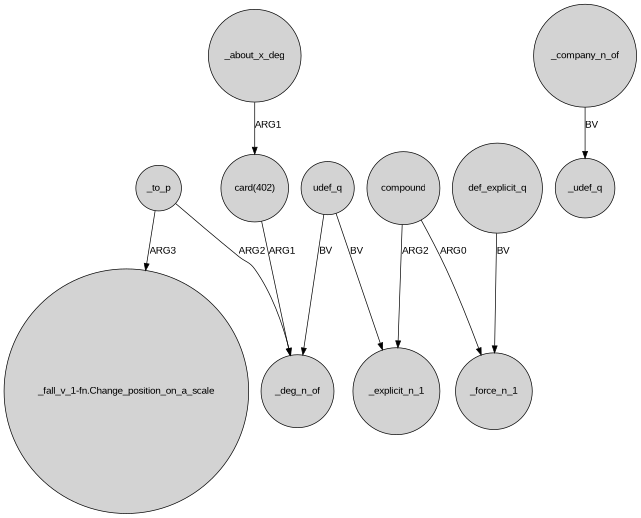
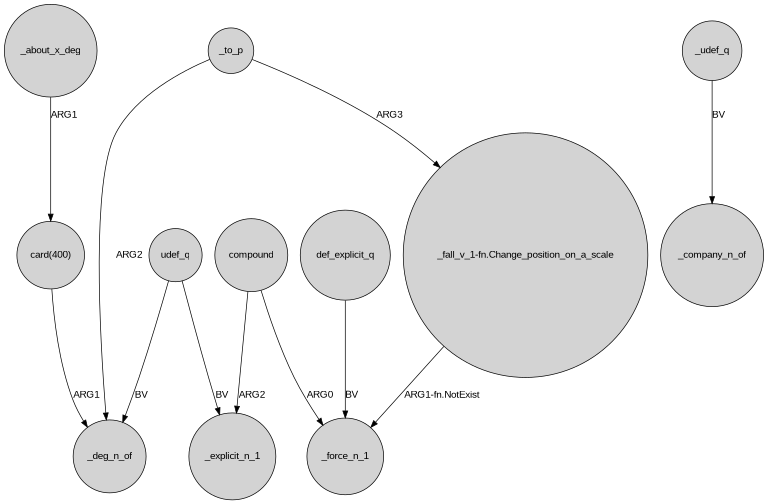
edge "_company_n_of" -> "_udef_q": reversed
node "card(402)": label "card(402)" -> "card(400)"
edge "_fall_v_1-fn.Change_position_on_a_scale" -> "_force_n_1": added, label "ARG1-fn.NotExist"
